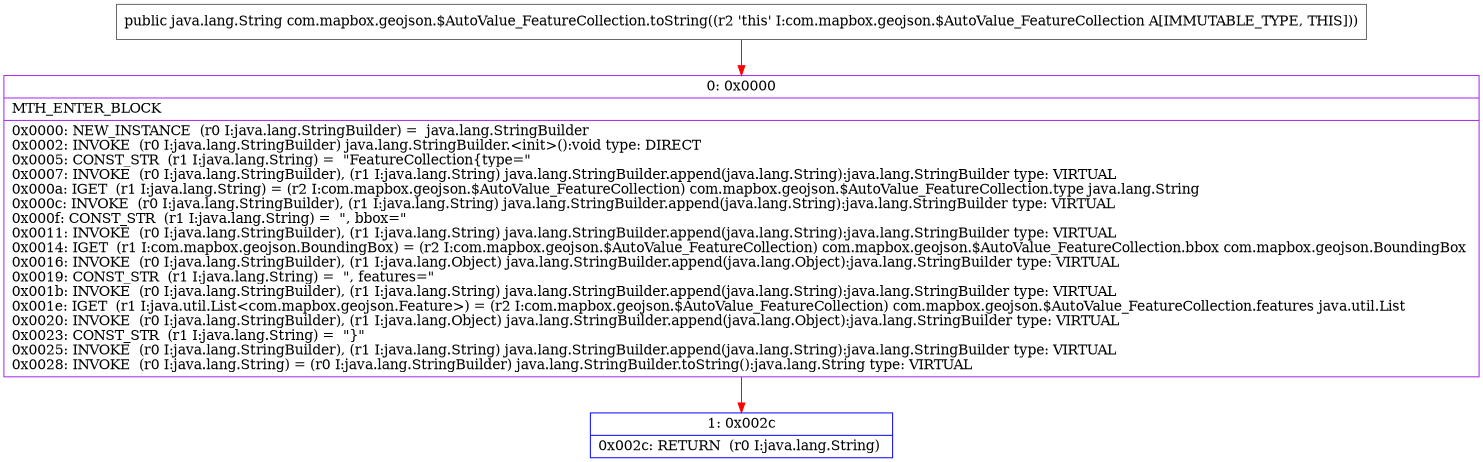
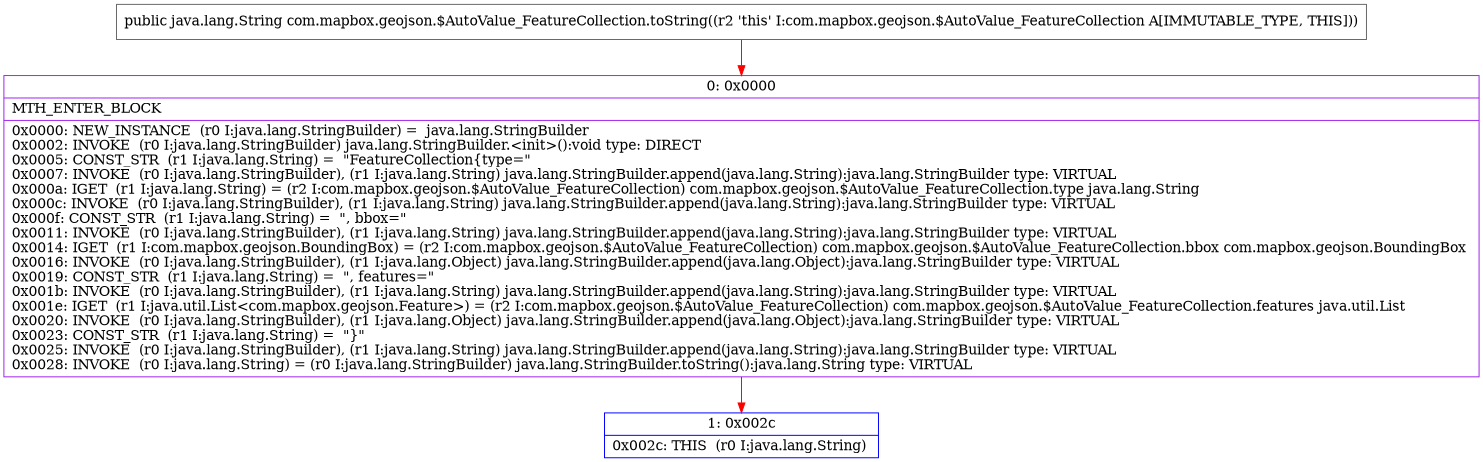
node "1: 0x002c": text "0x002c: RETURN  (r0 I:java.lang.String)" -> "0x002c: THIS  (r0 I:java.lang.String)"
